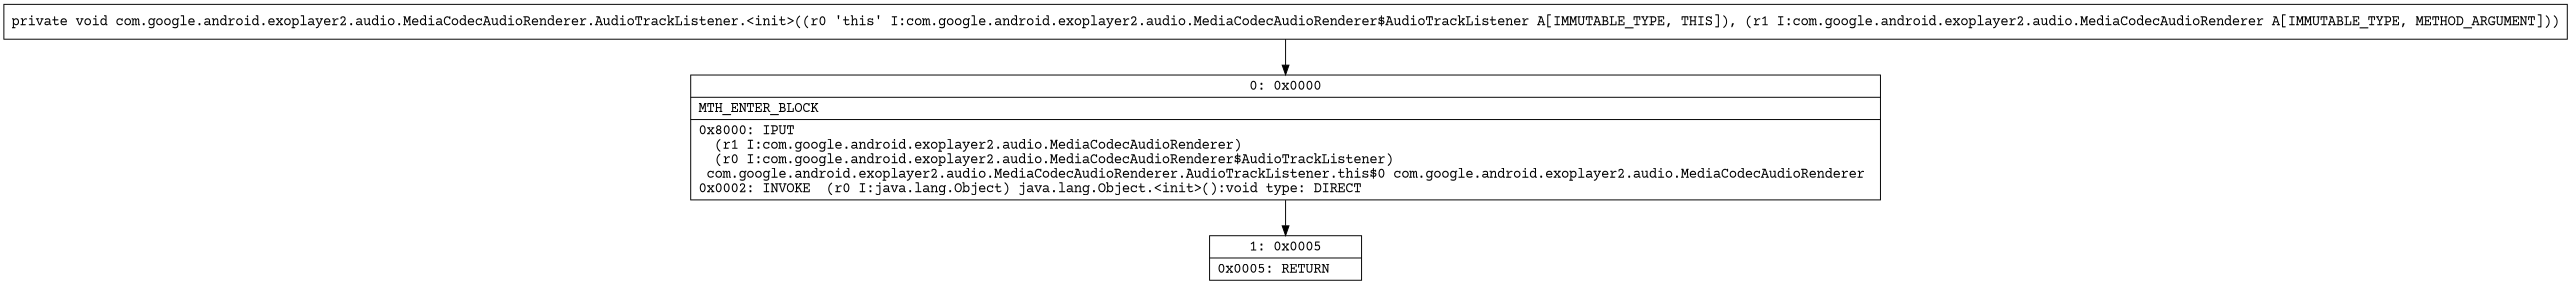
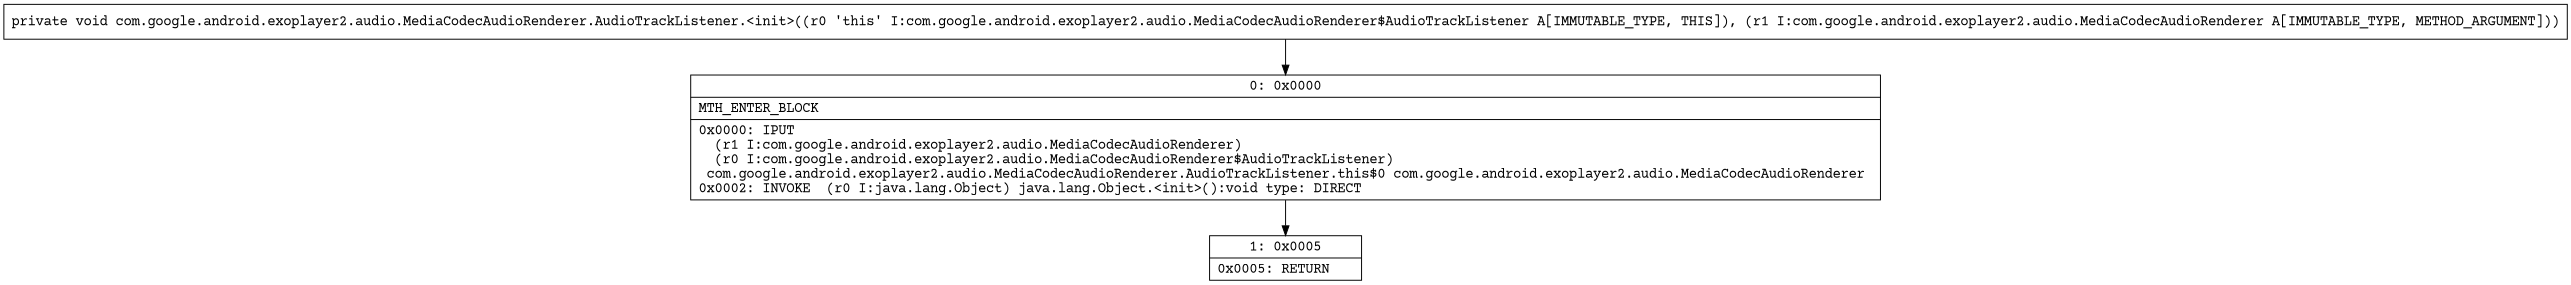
node "0: 0x0000": text "0x8000: IPUT" -> "0x0000: IPUT"
